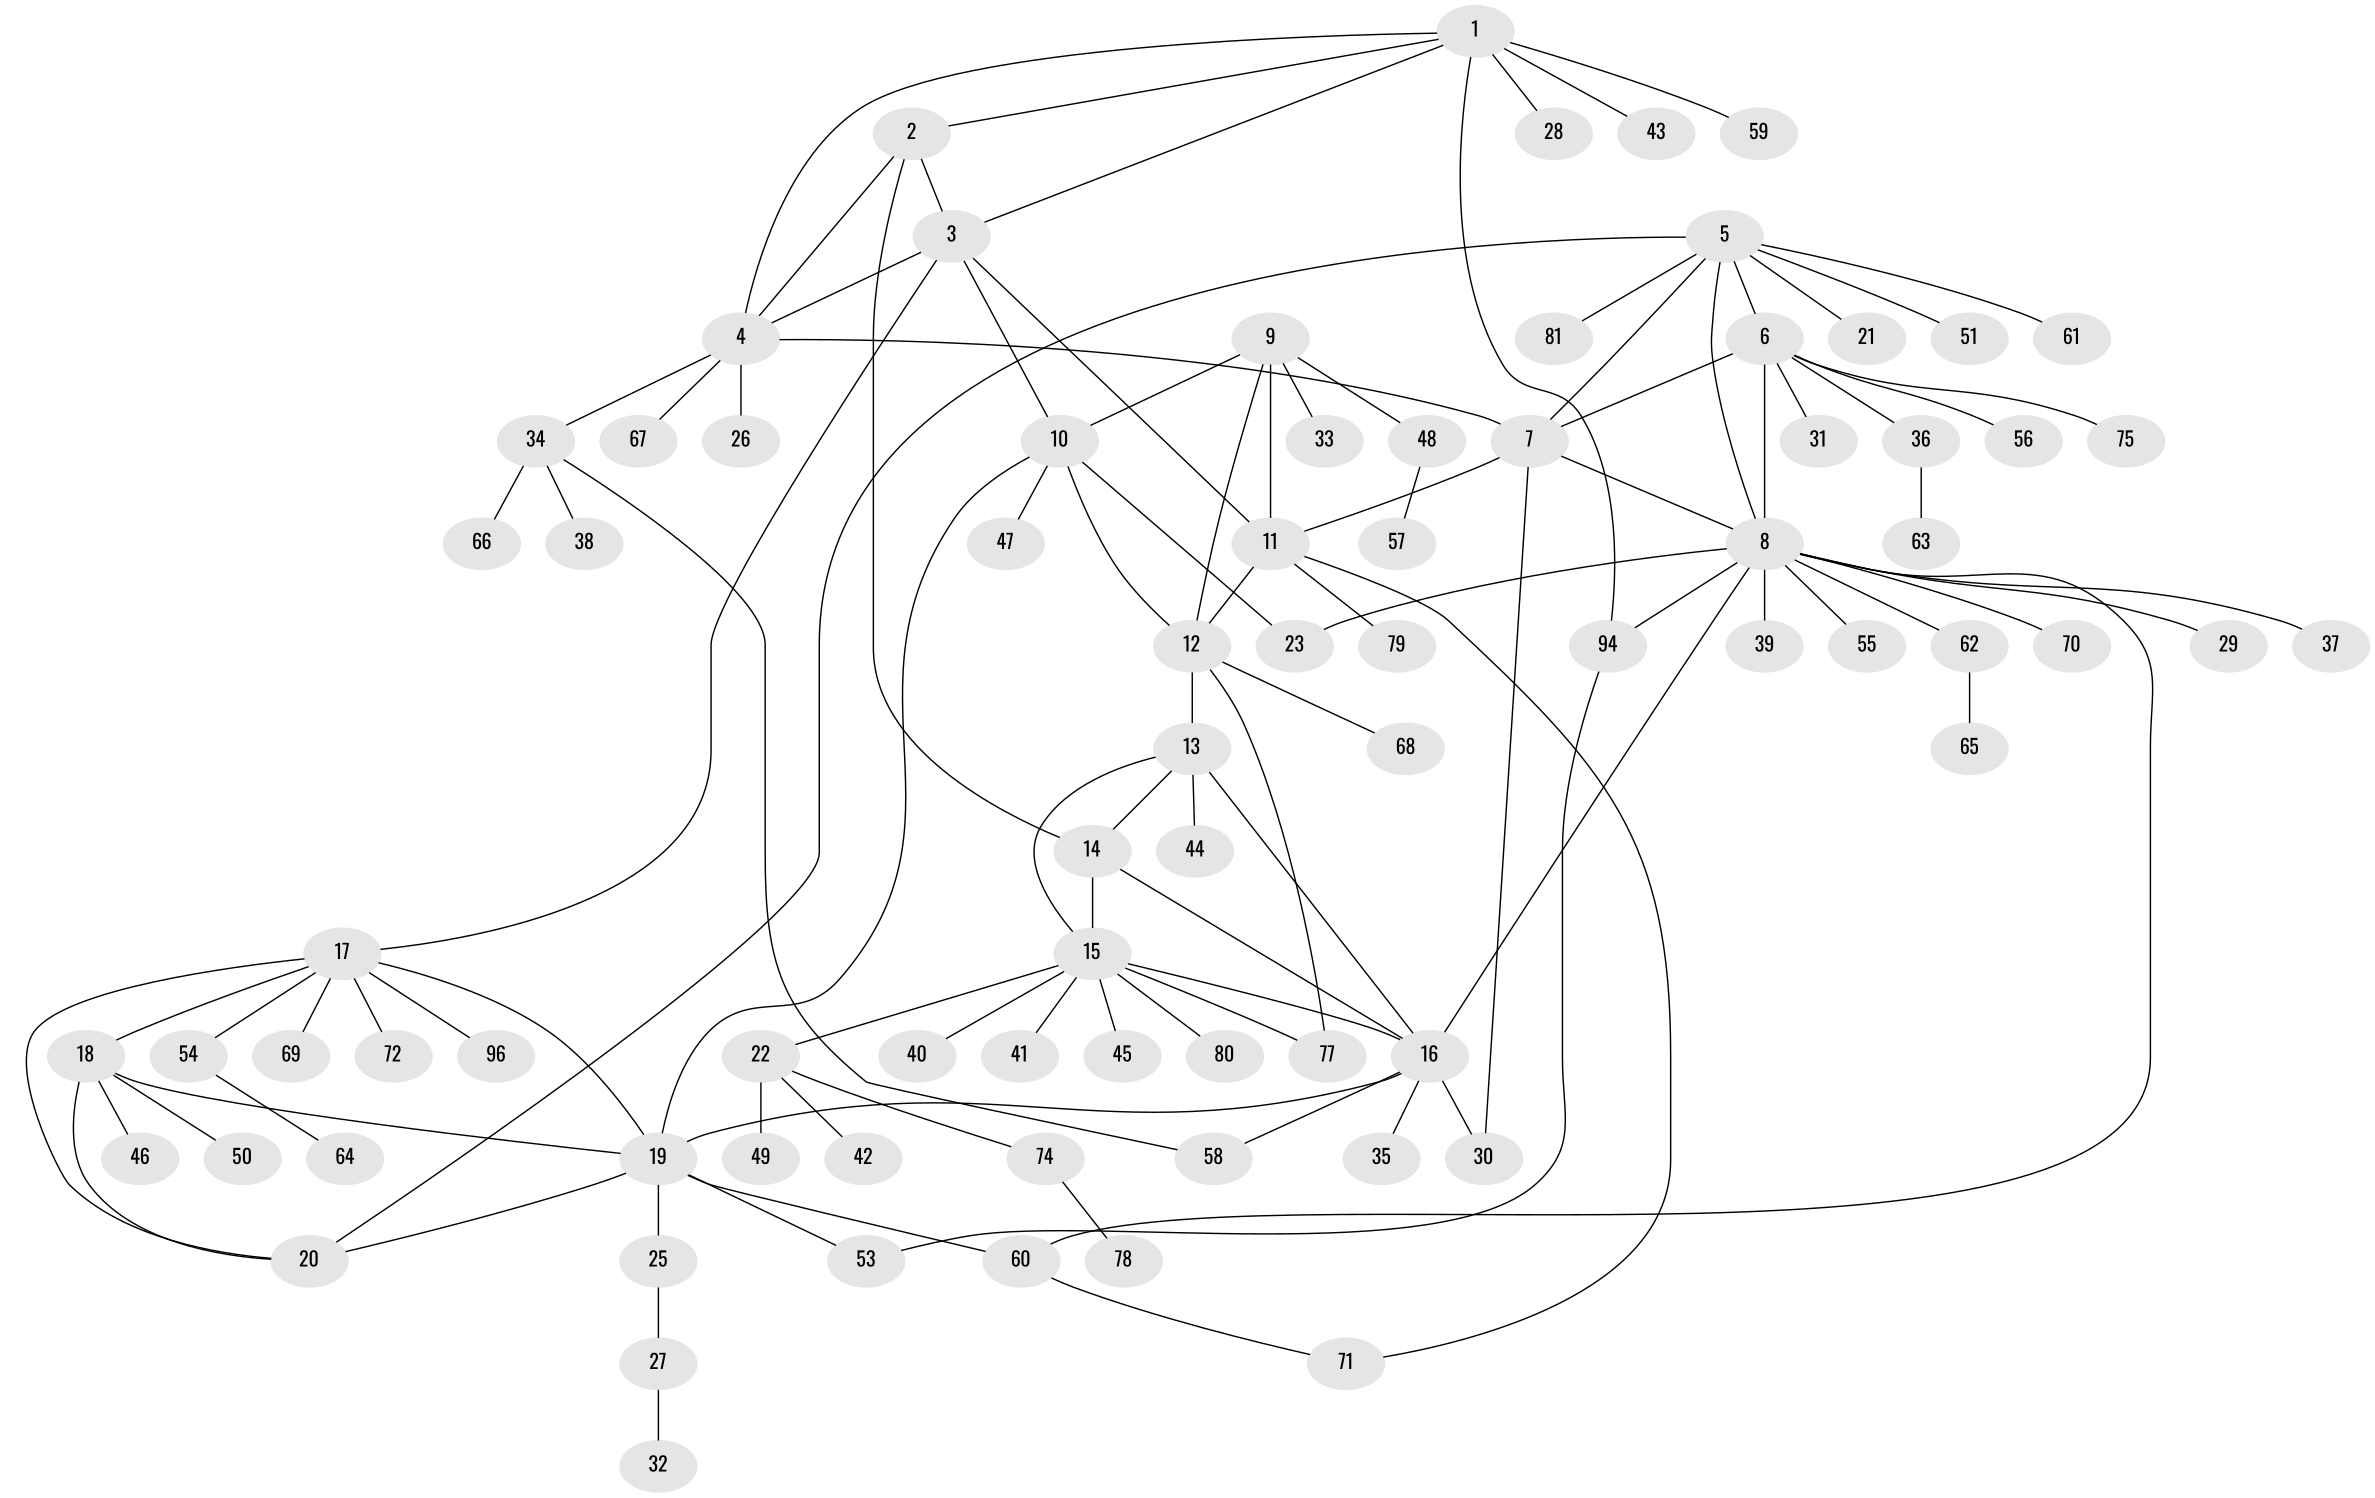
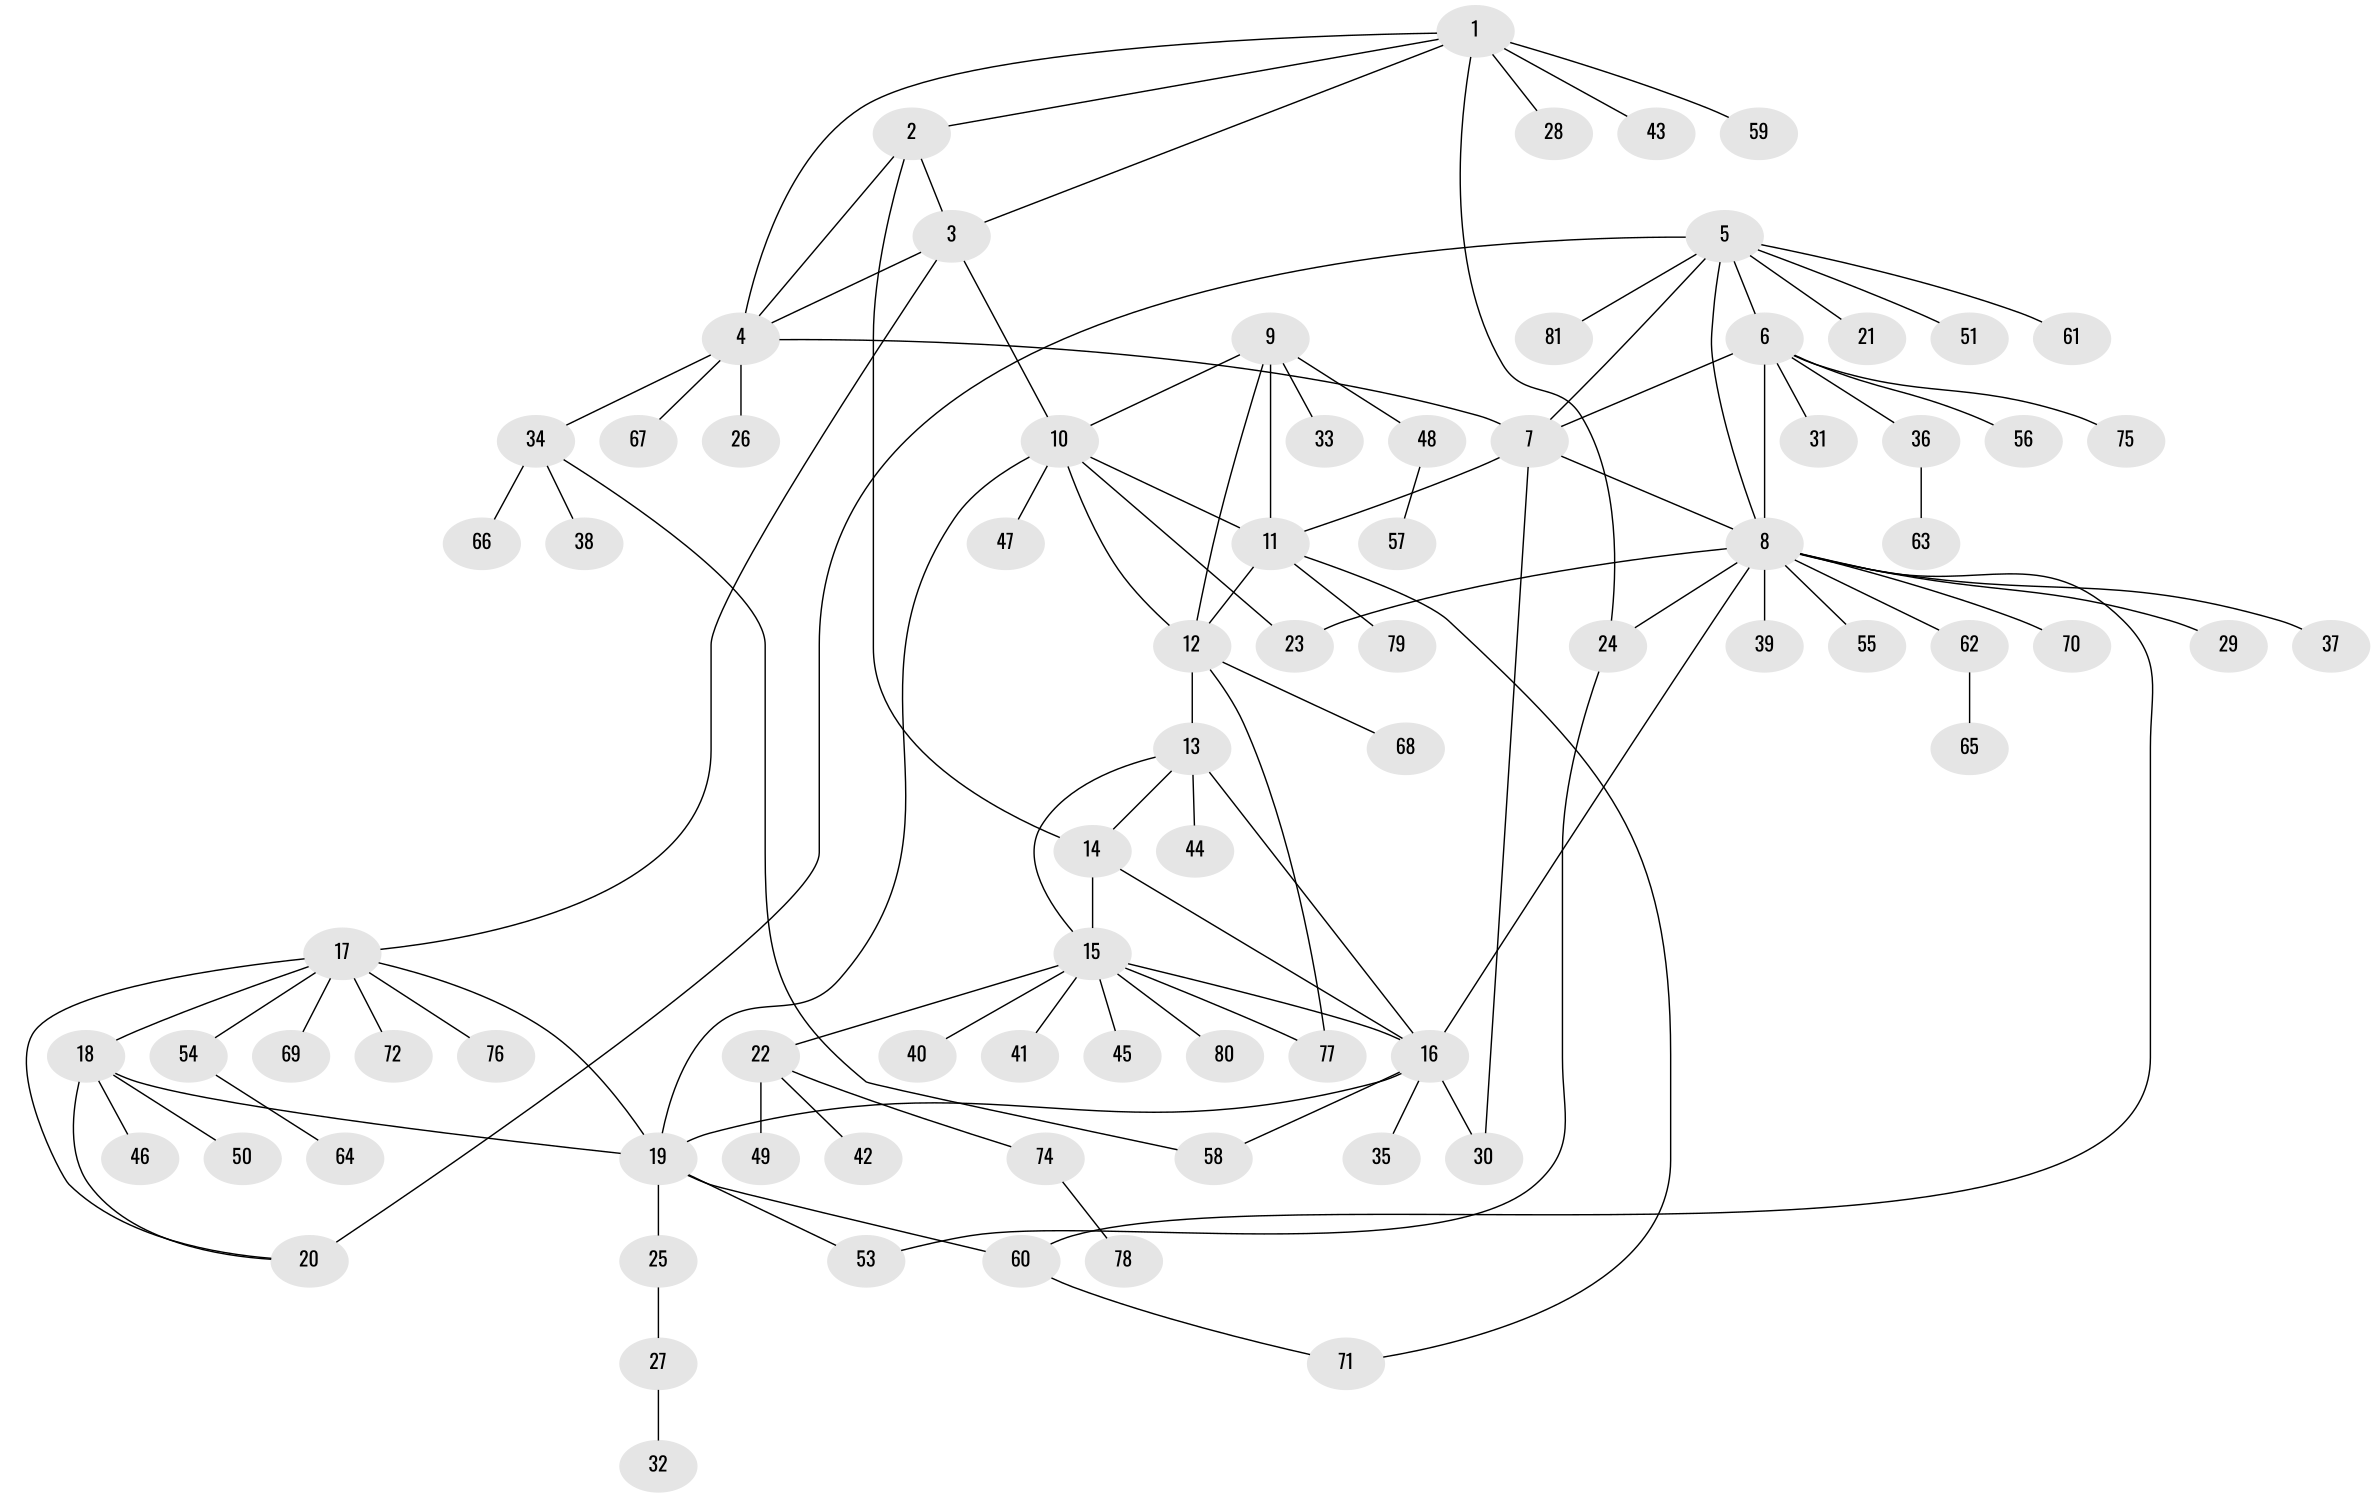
edge "3" -- "11": now "10" -- "11"
node "94": label "94" -> "24"
node "96": label "96" -> "76"
edge "19" -- "20": removed
